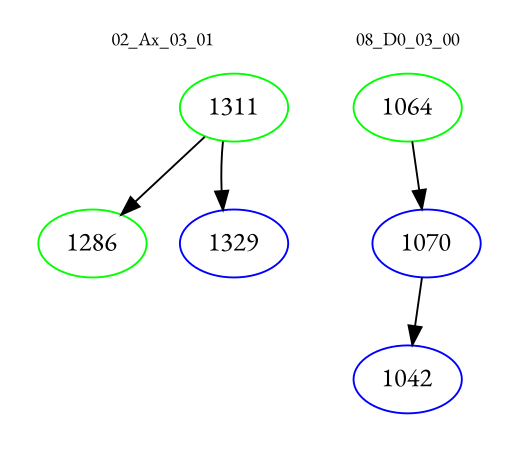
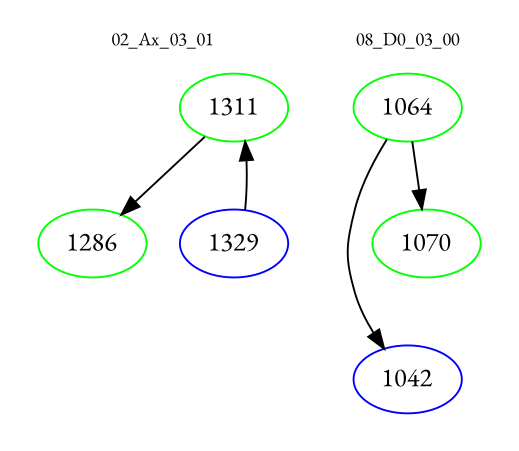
edge "1311" -> "1329": reversed
node "1070": color blue -> green
edge "1070" -> "1042": now "1064" -> "1042"
